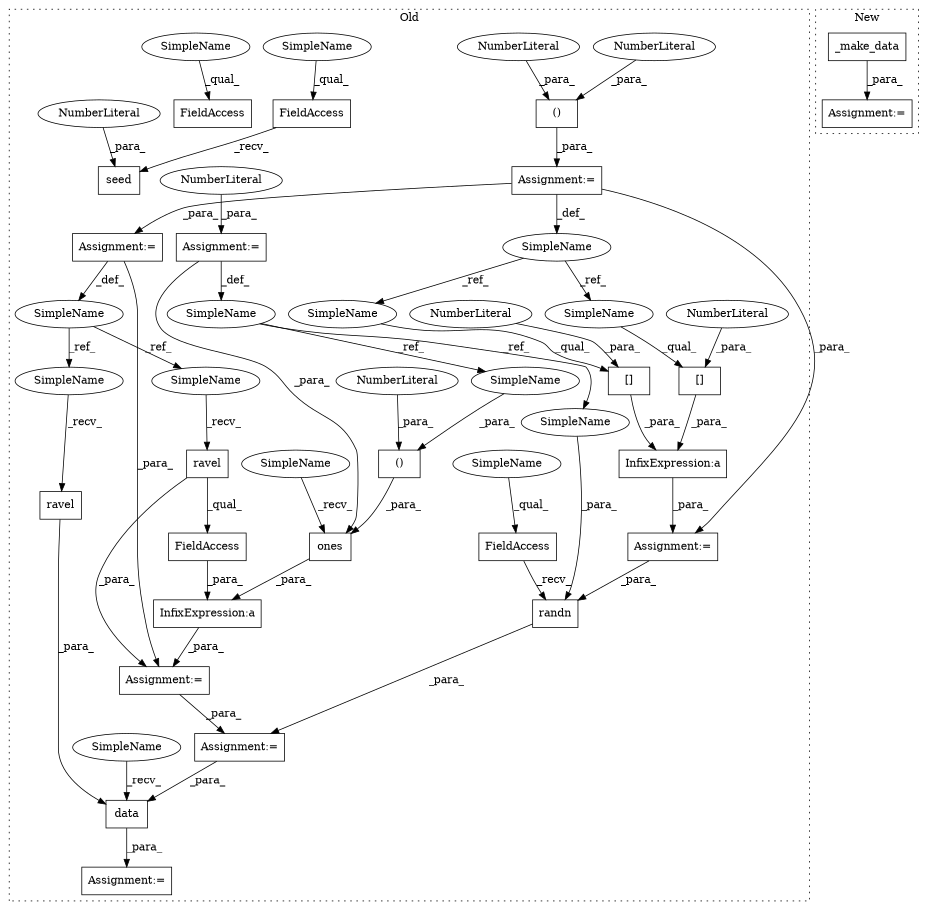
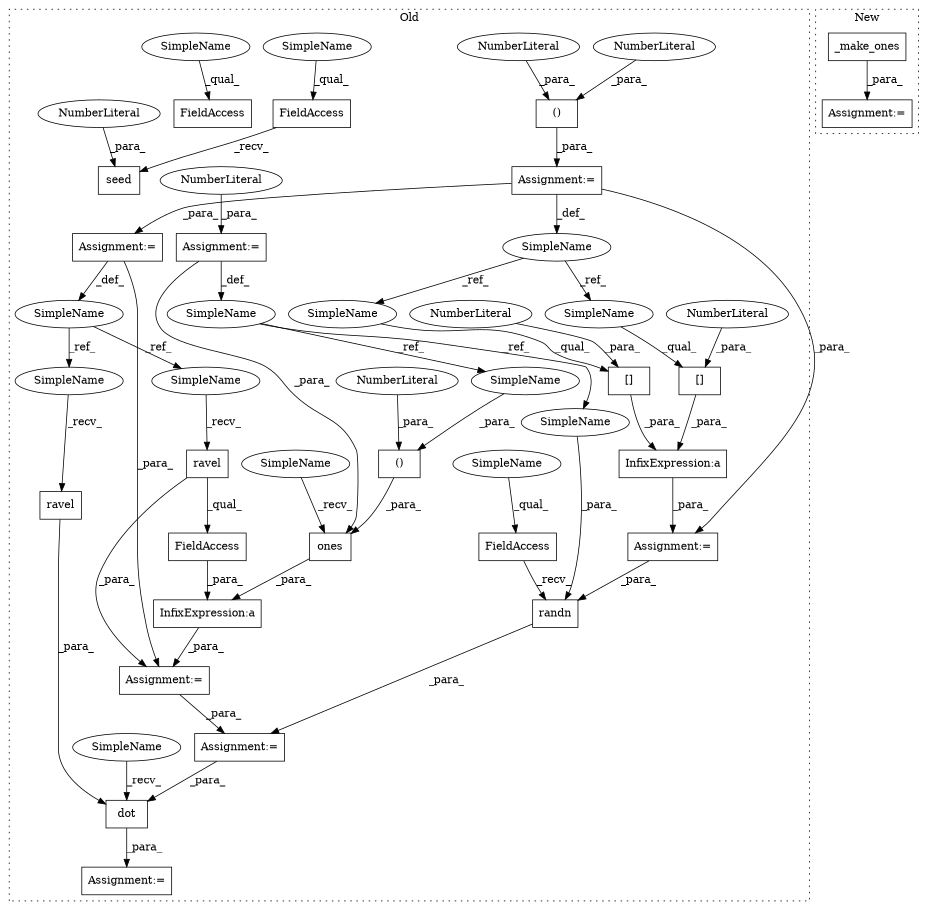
node "_make_data": label "_make_data" -> "_make_ones"
node "data": label "data" -> "dot"
